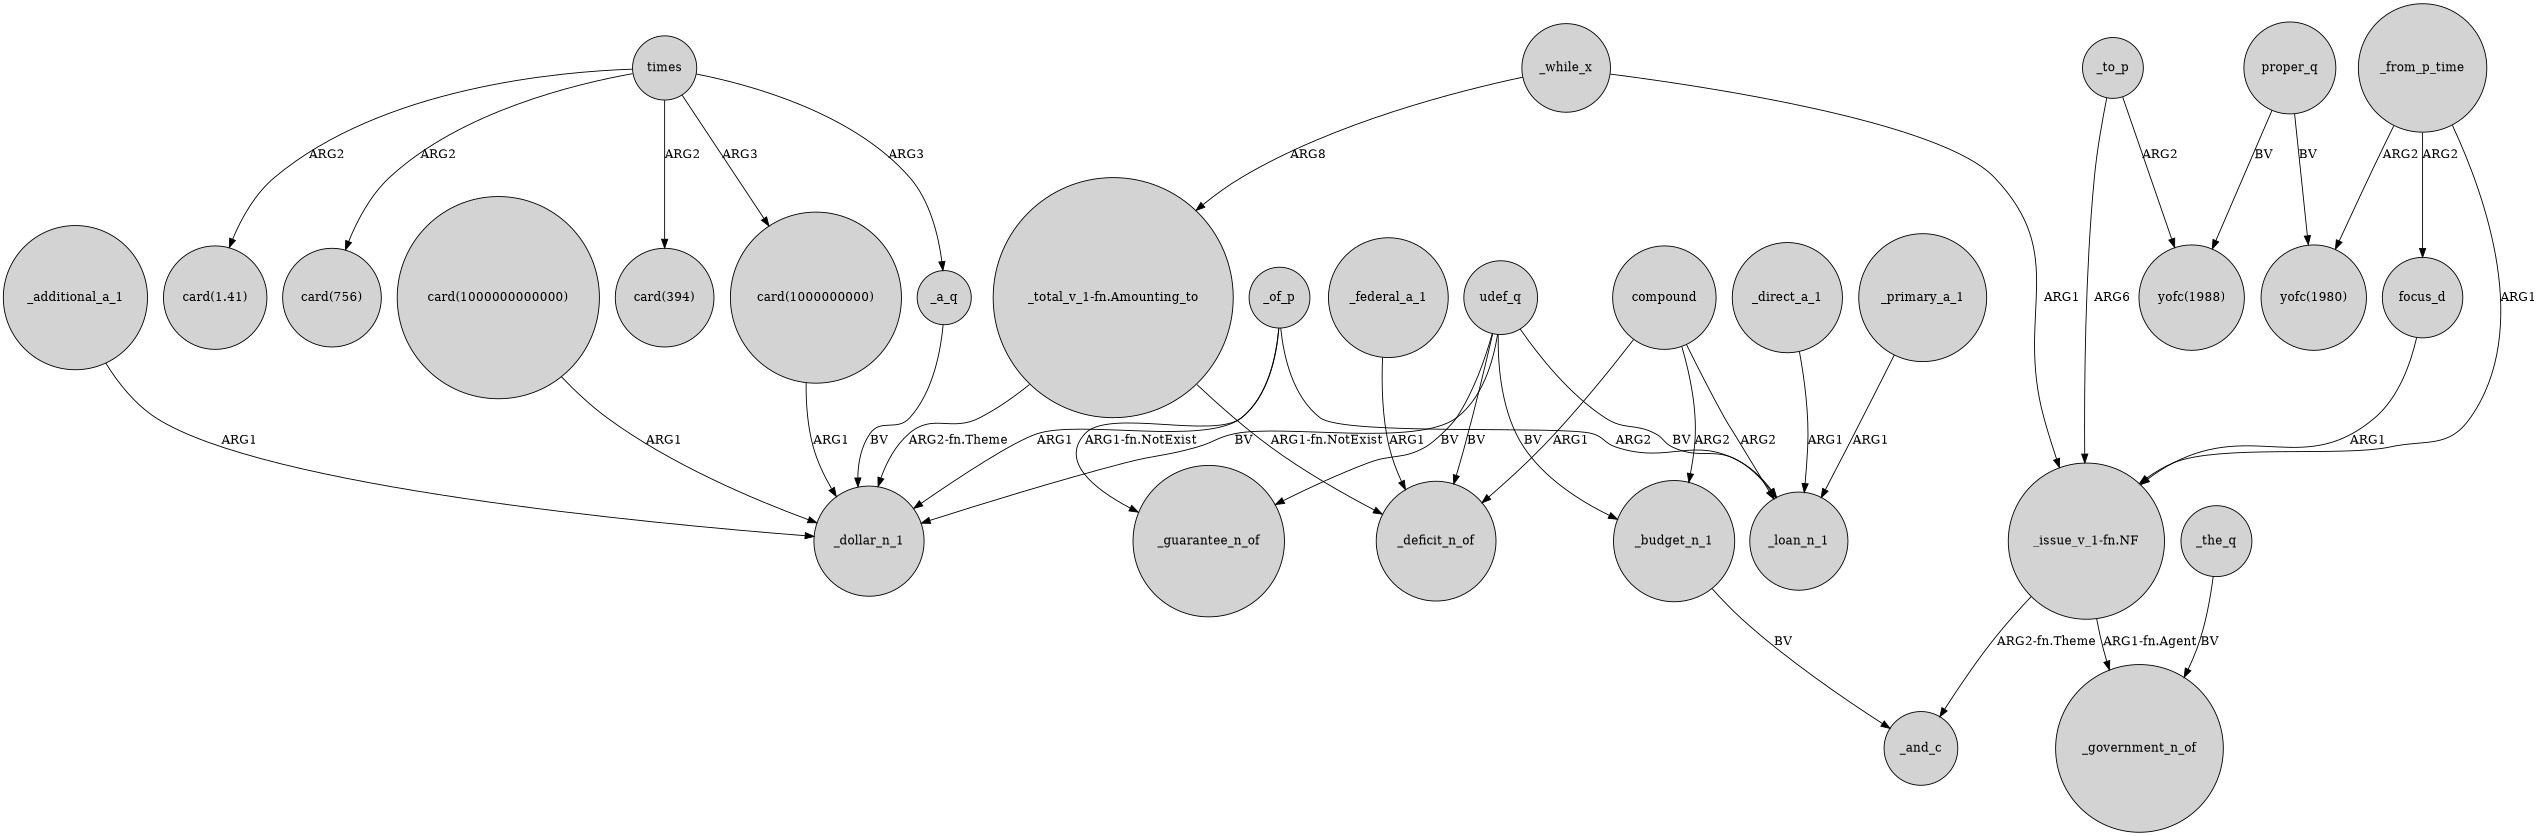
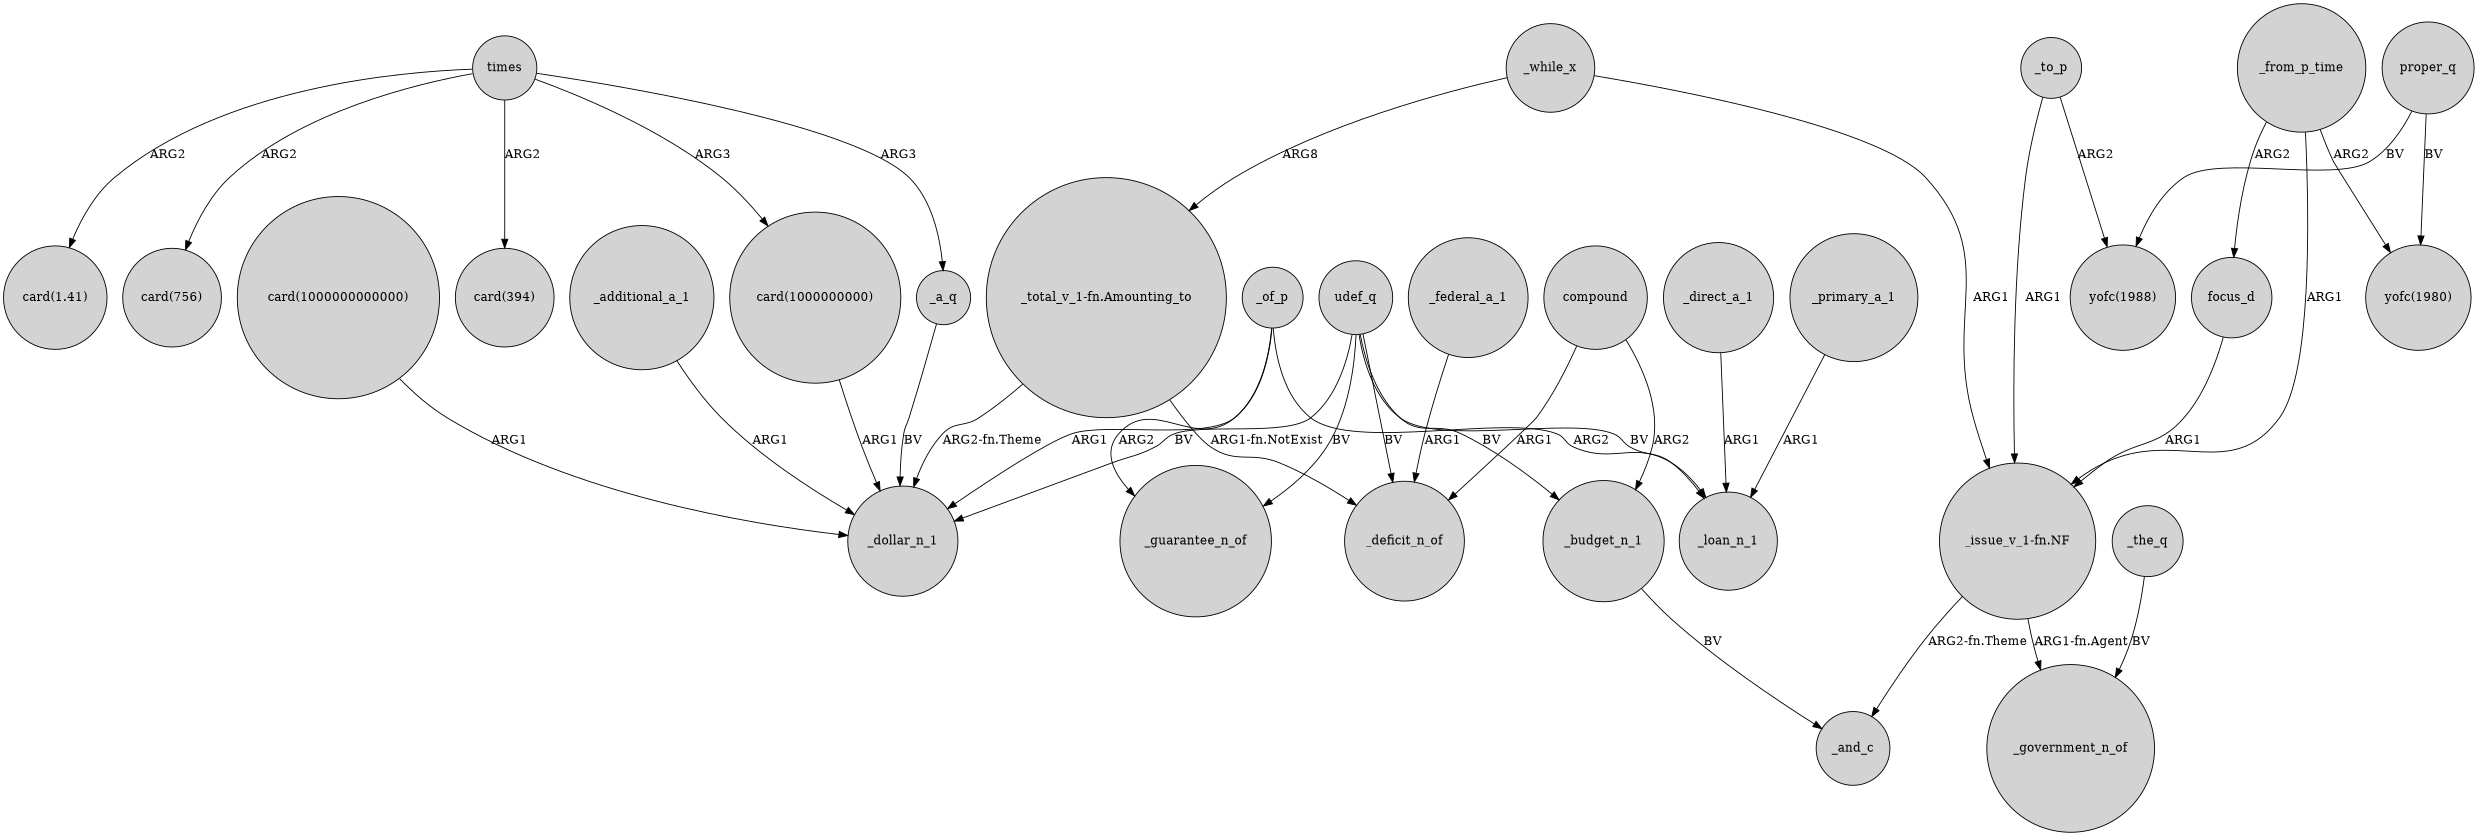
edge "_to_p" -> "_issue_v_1-fn.NF": label "ARG6" -> "ARG1"
edge "compound" -> "_loan_n_1": removed, label "ARG2"
edge "_of_p" -> "_guarantee_n_of": label "ARG1-fn.NotExist" -> "ARG2"
